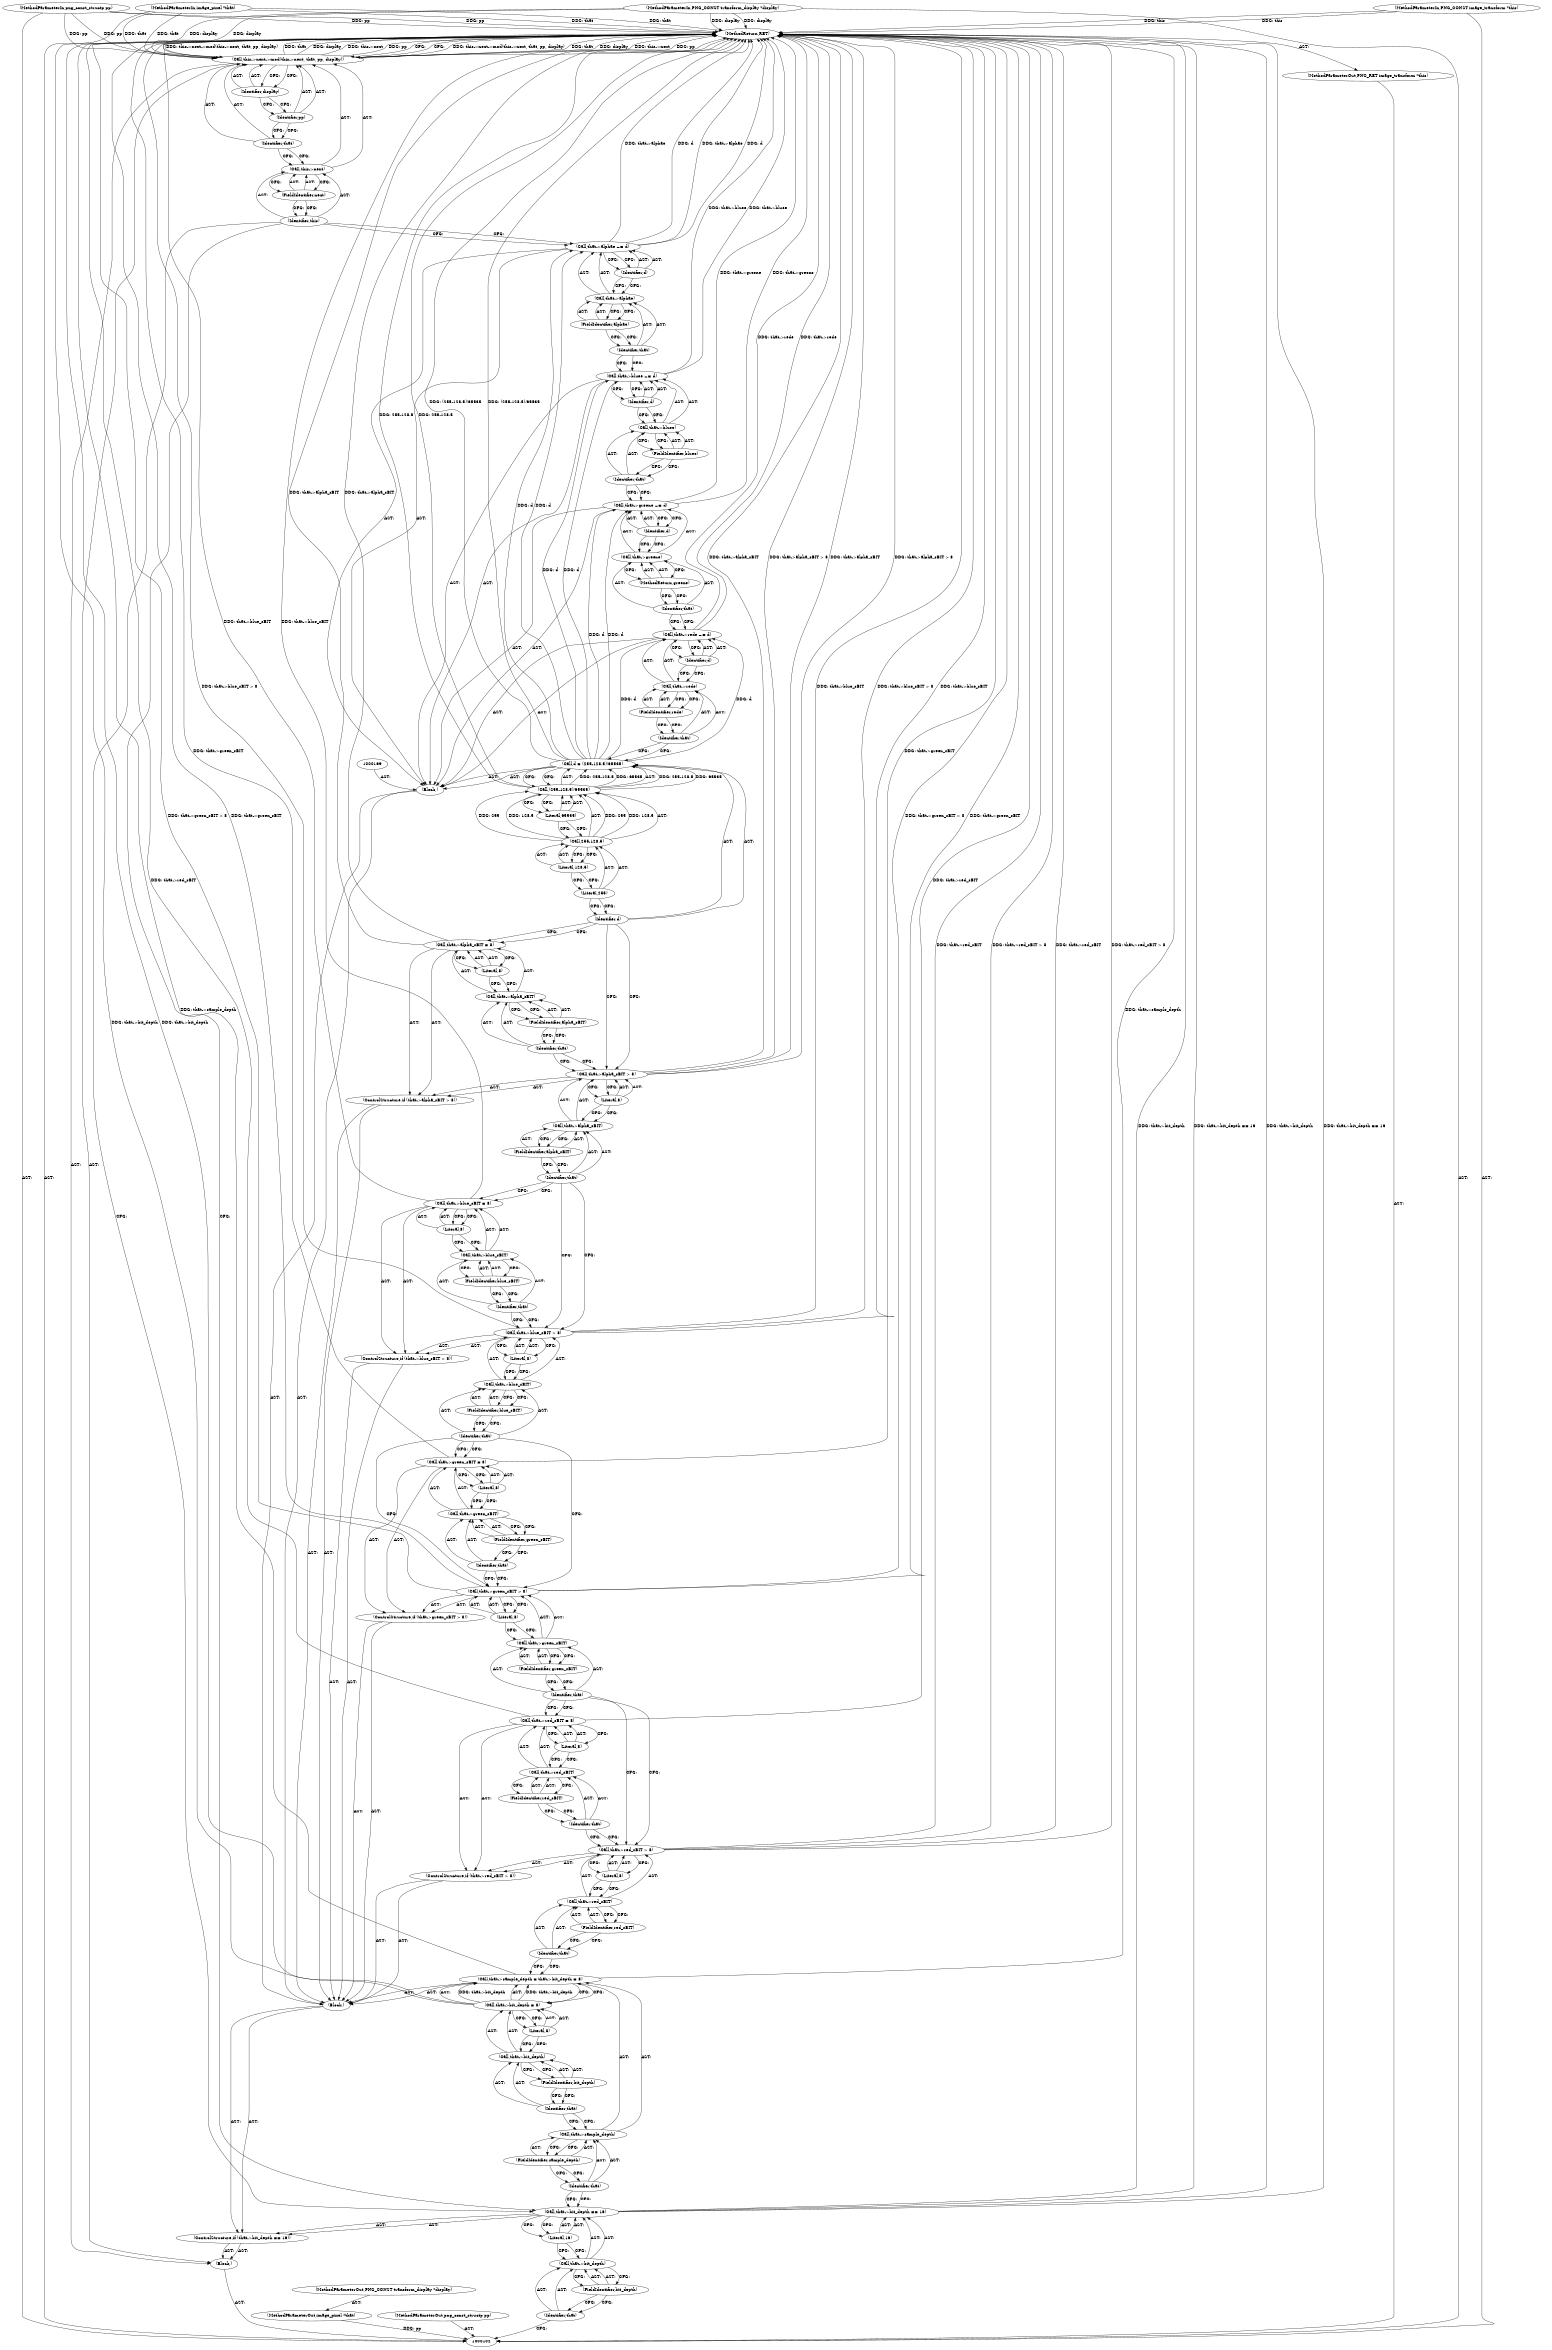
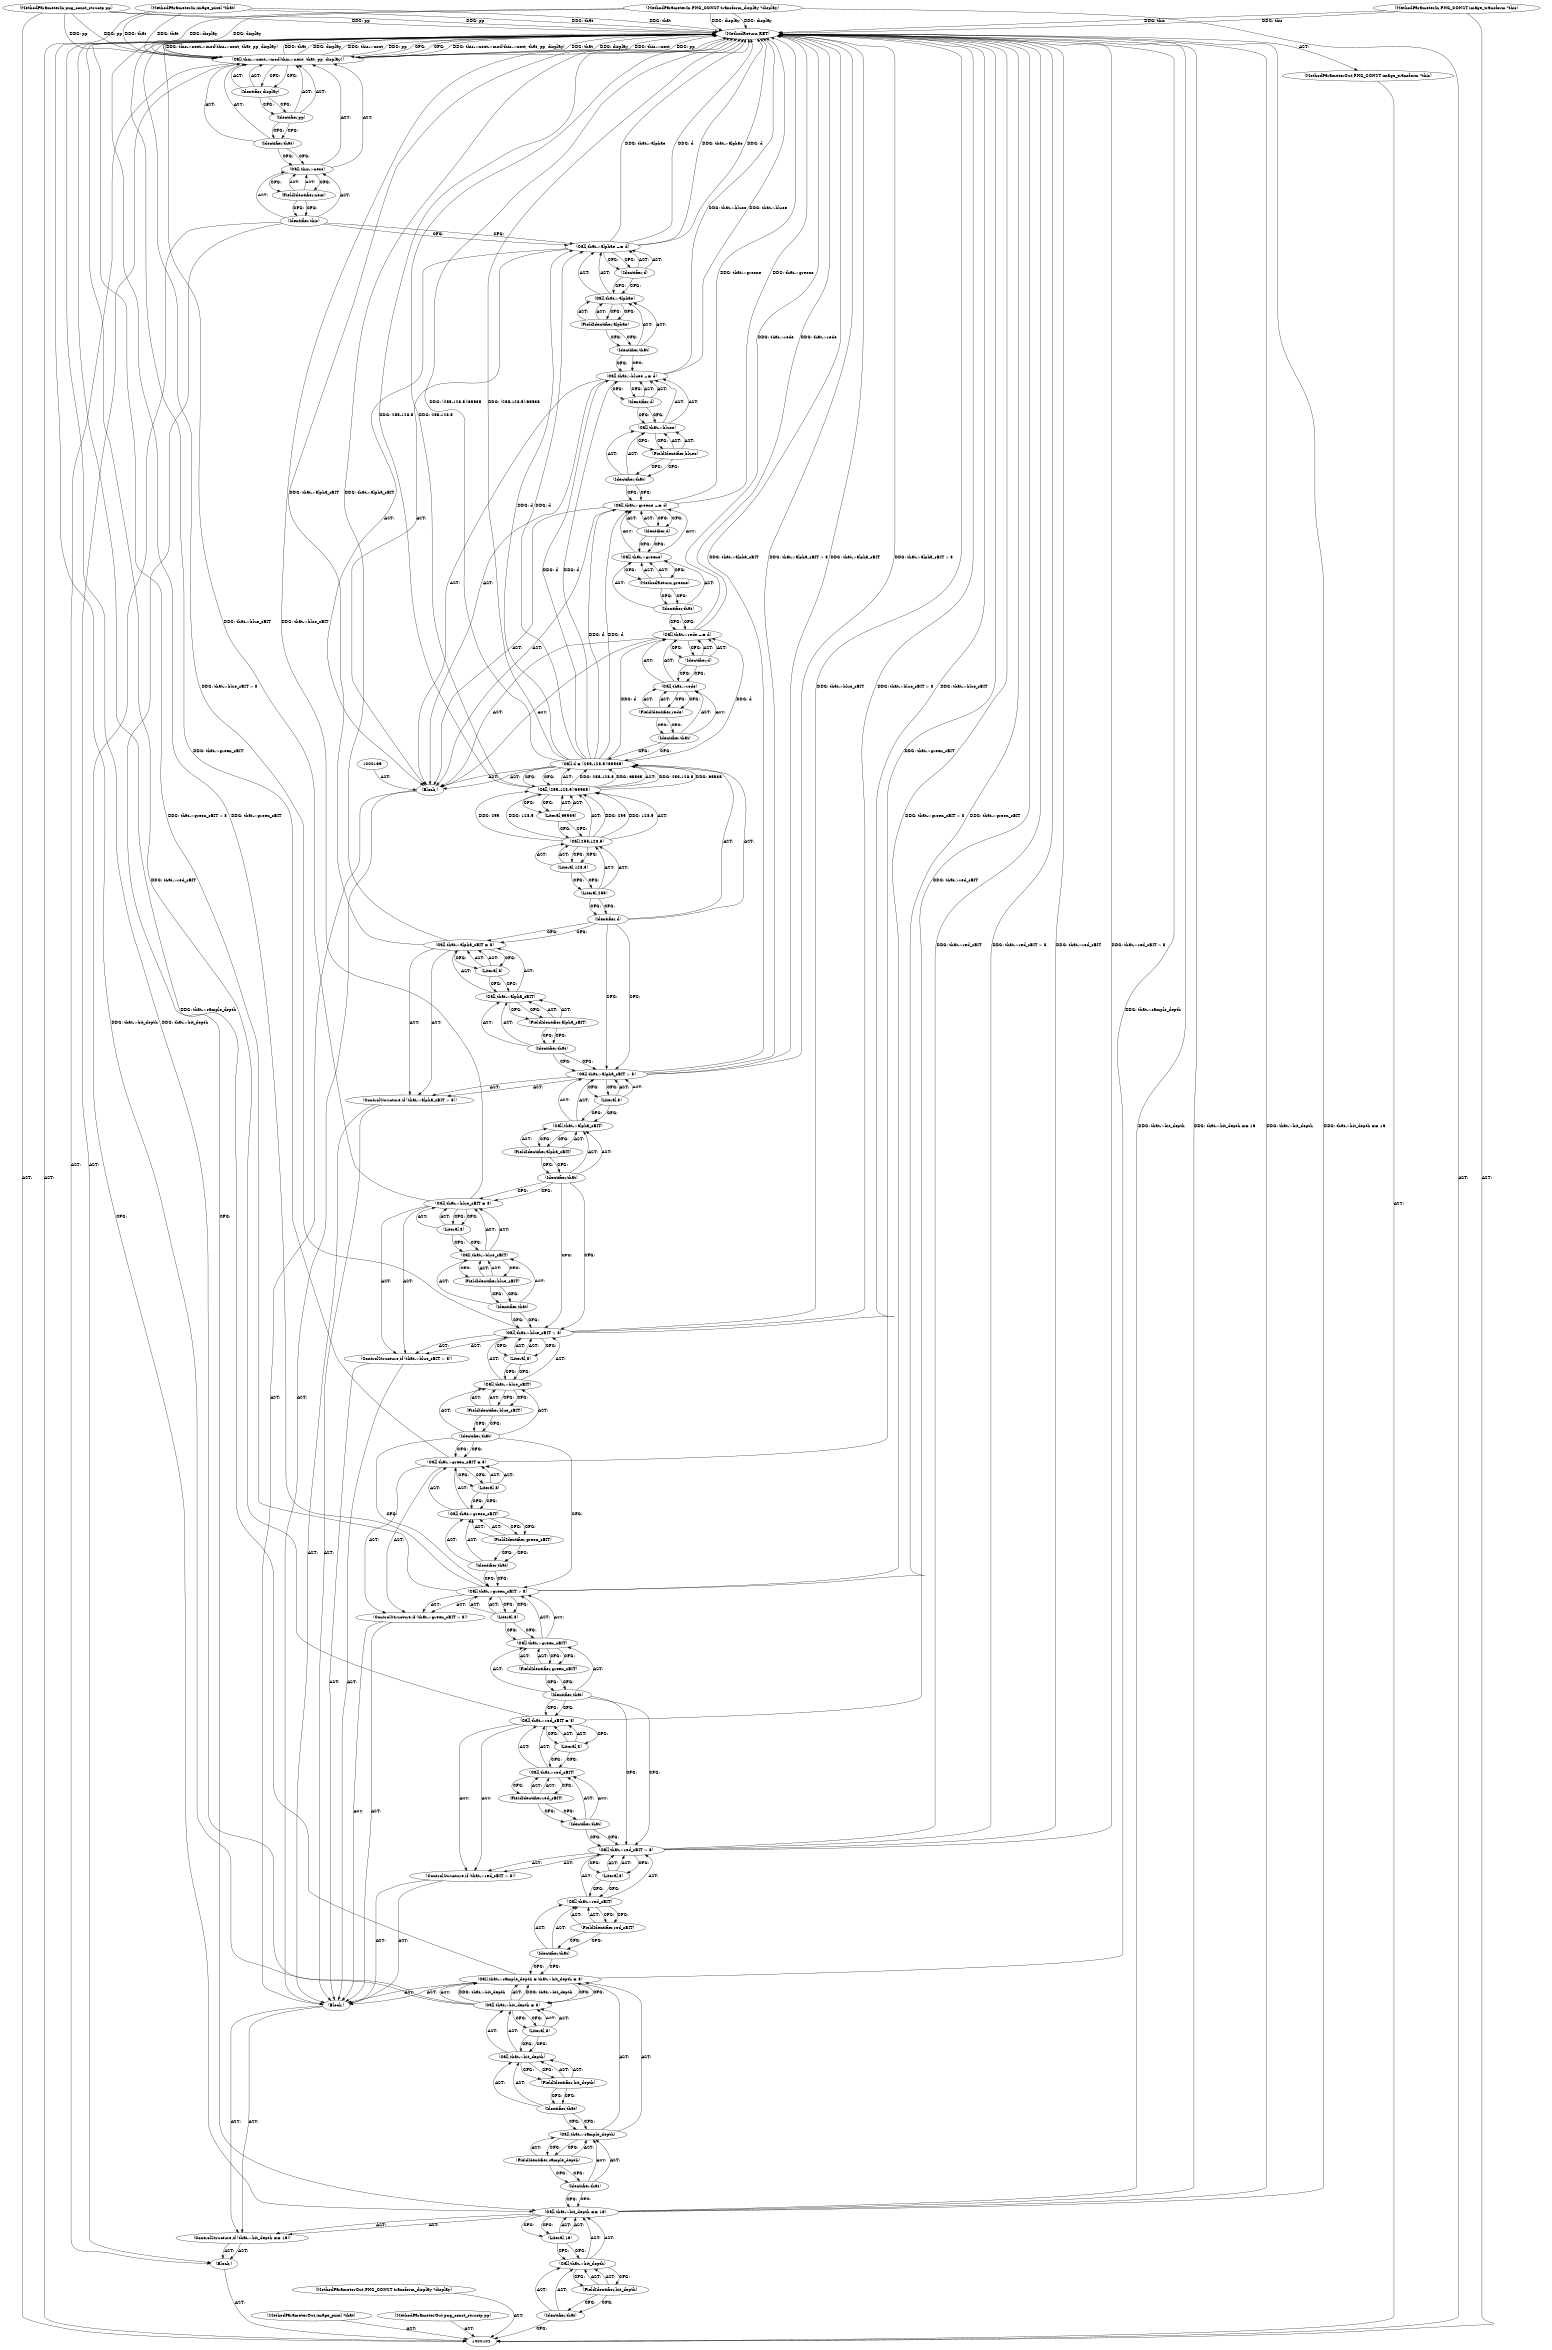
node "(MethodParameterOut,PNG_RET image_transform *this)": label "(MethodParameterOut,PNG_RET image_transform *this)" -> "(MethodParameterOut,PNG_CONST image_transform *this)"
edge "(MethodParameterOut,PNG_CONST transform_display *display)" -> "(MethodParameterOut,image_pixel *that)": now "(MethodParameterOut,PNG_CONST transform_display *display)" -> "1000102"
edge "(MethodParameterOut,image_pixel *that)" -> "1000102": label "DDG: pp" -> "AST: "
